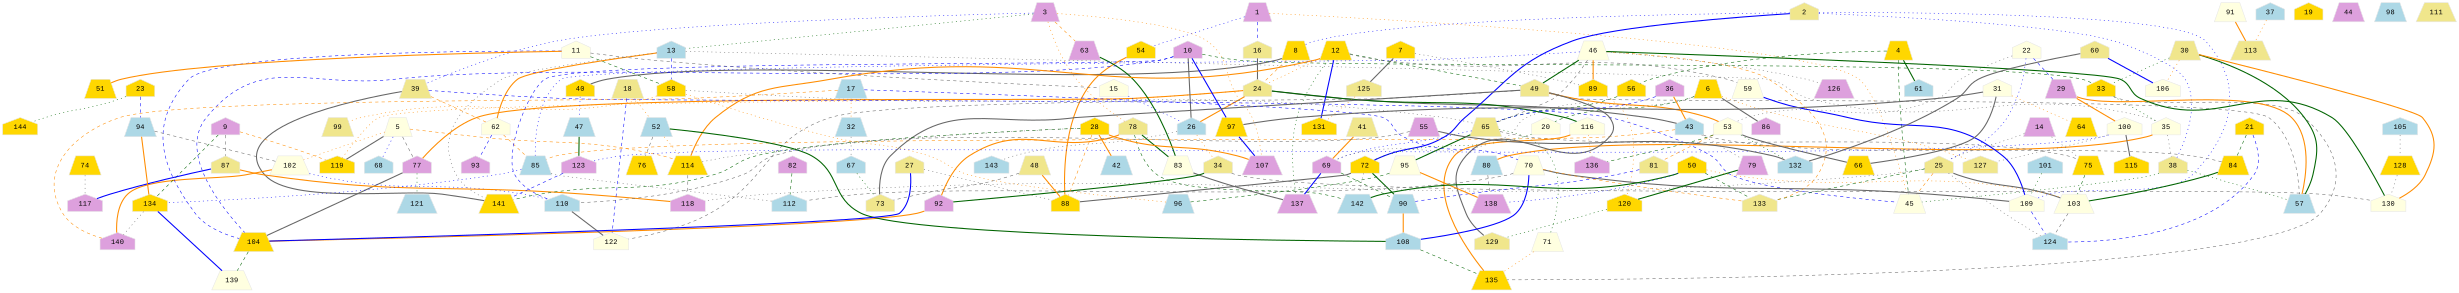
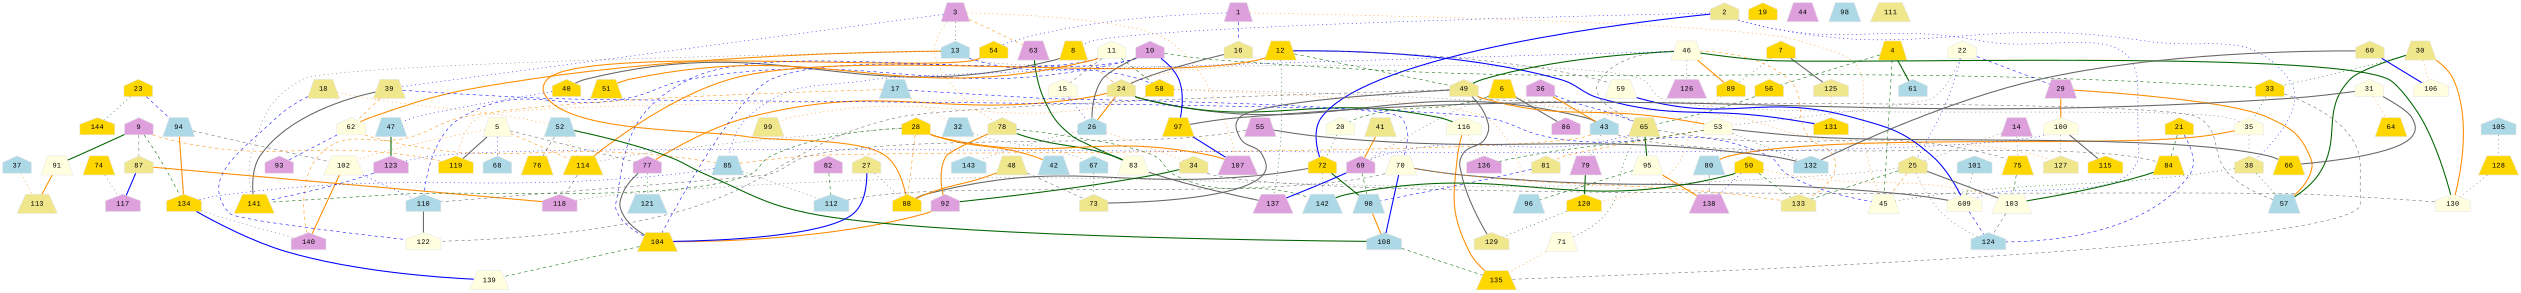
edge "9" -- "91": added
node "109": label "109" -> "609"
